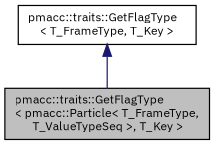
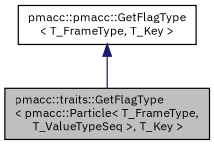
node "pmacc::traits::GetFlagType < T_FrameType, T_Key >": label "pmacc::traits::GetFlagType < T_FrameType, T_Key >" -> "pmacc::pmacc::GetFlagType < T_FrameType, T_Key >"
